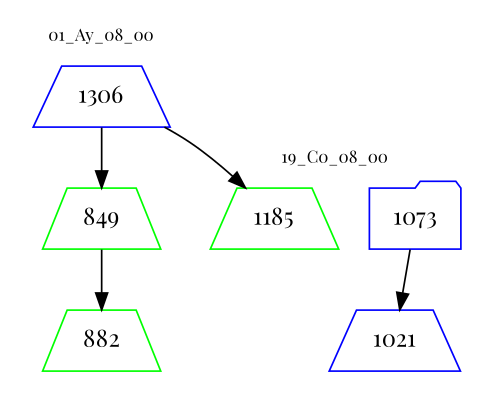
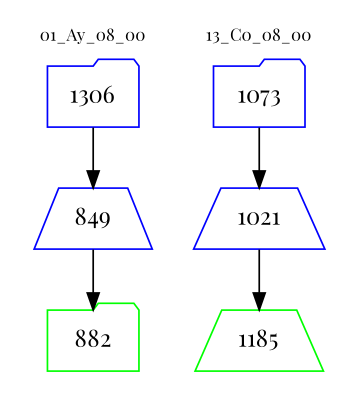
node "1306": shape trapezium -> folder
edge "1306" -> "1185": now "1021" -> "1185"
cluster "19_C0_08_00": label "19_C0_08_00" -> "13_C0_08_00"
node "849": color green -> blue
node "882": shape trapezium -> folder
